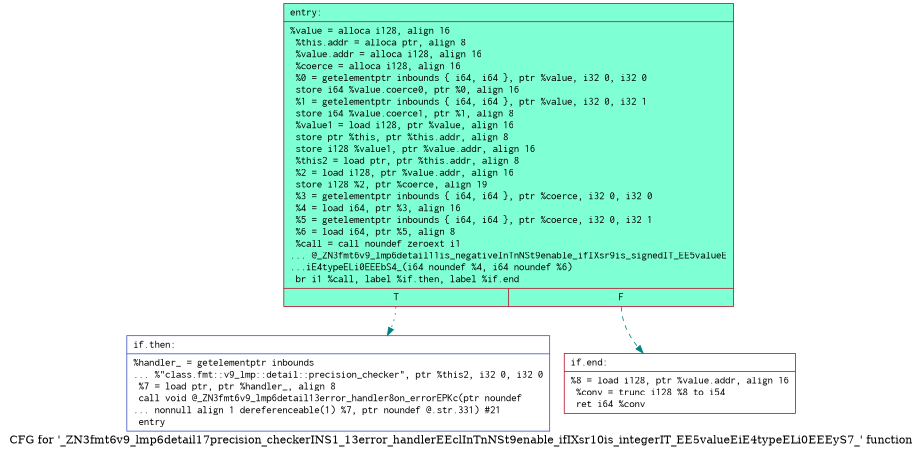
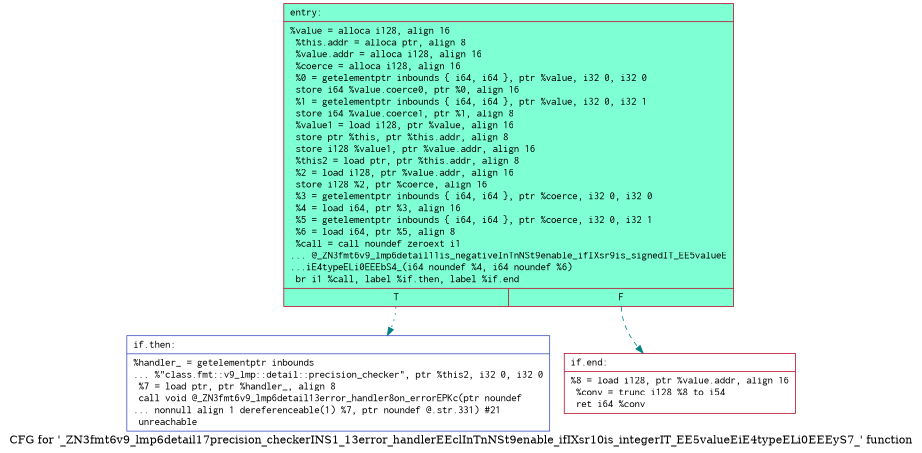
node "entry:": text "store i128 %2, ptr %coerce, align 19" -> "store i128 %2, ptr %coerce, align 16"
node "if.then:": text "entry" -> "unreachable"
